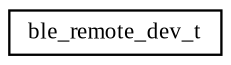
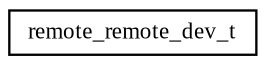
node "ble_remote_dev_t": label "ble_remote_dev_t" -> "remote_remote_dev_t"
